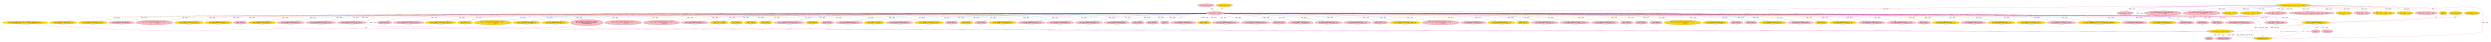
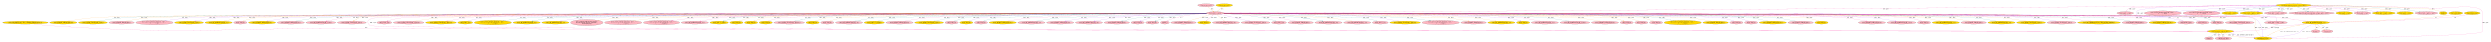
node "(Call,ND_TCHECK2(tptr[0], 2))": removed
